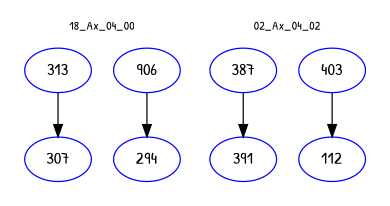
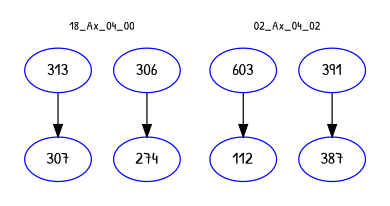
node "906": label "906" -> "306"
node "403": label "403" -> "603"
edge "387" -> "391": reversed
node "294": label "294" -> "274"
